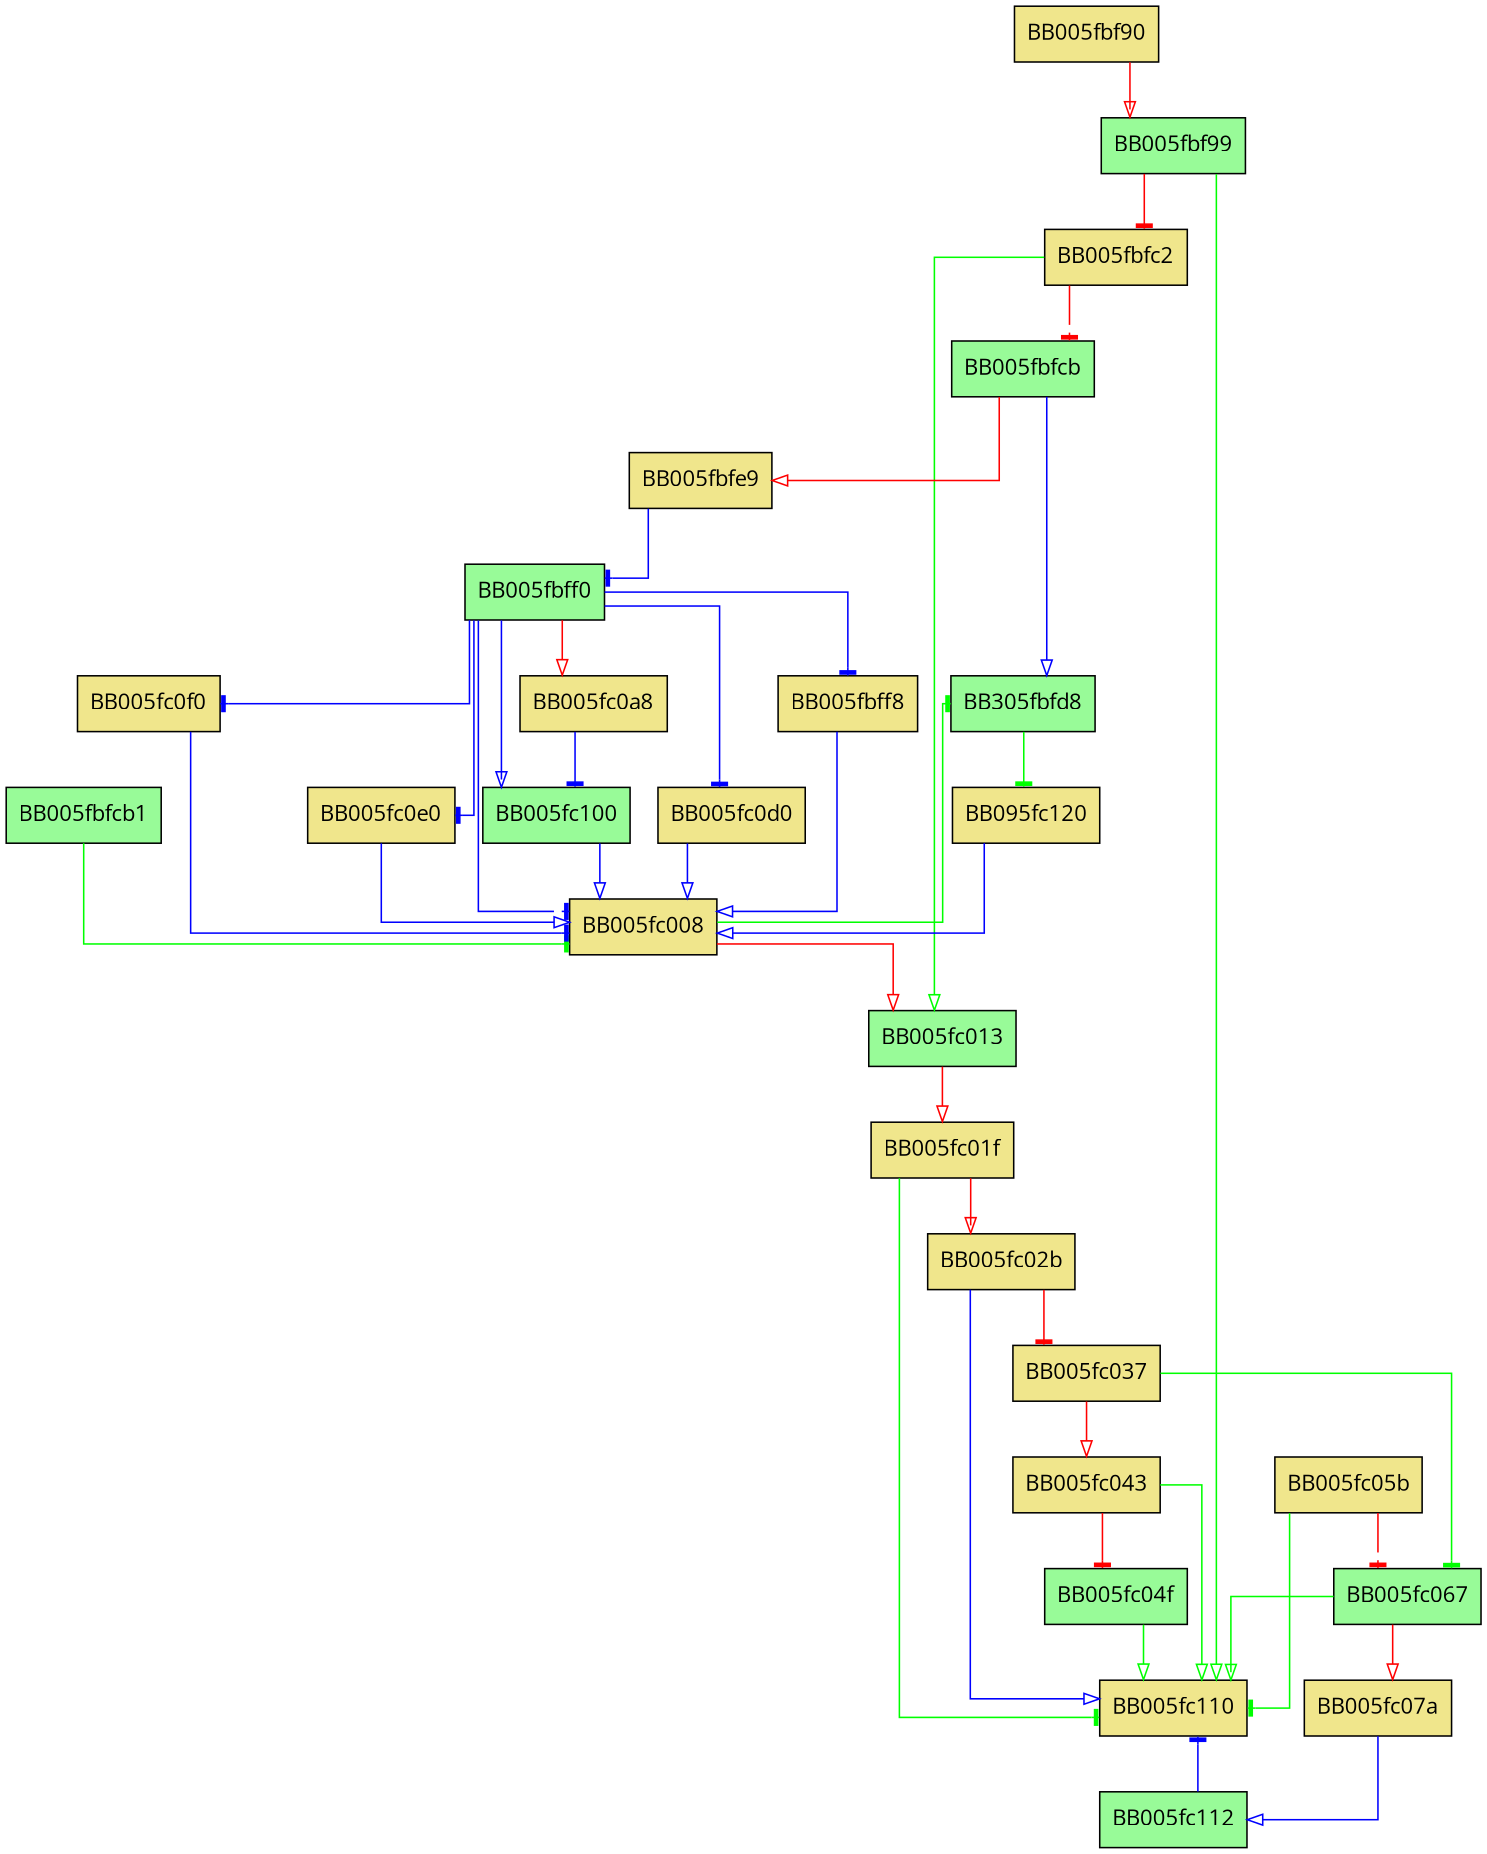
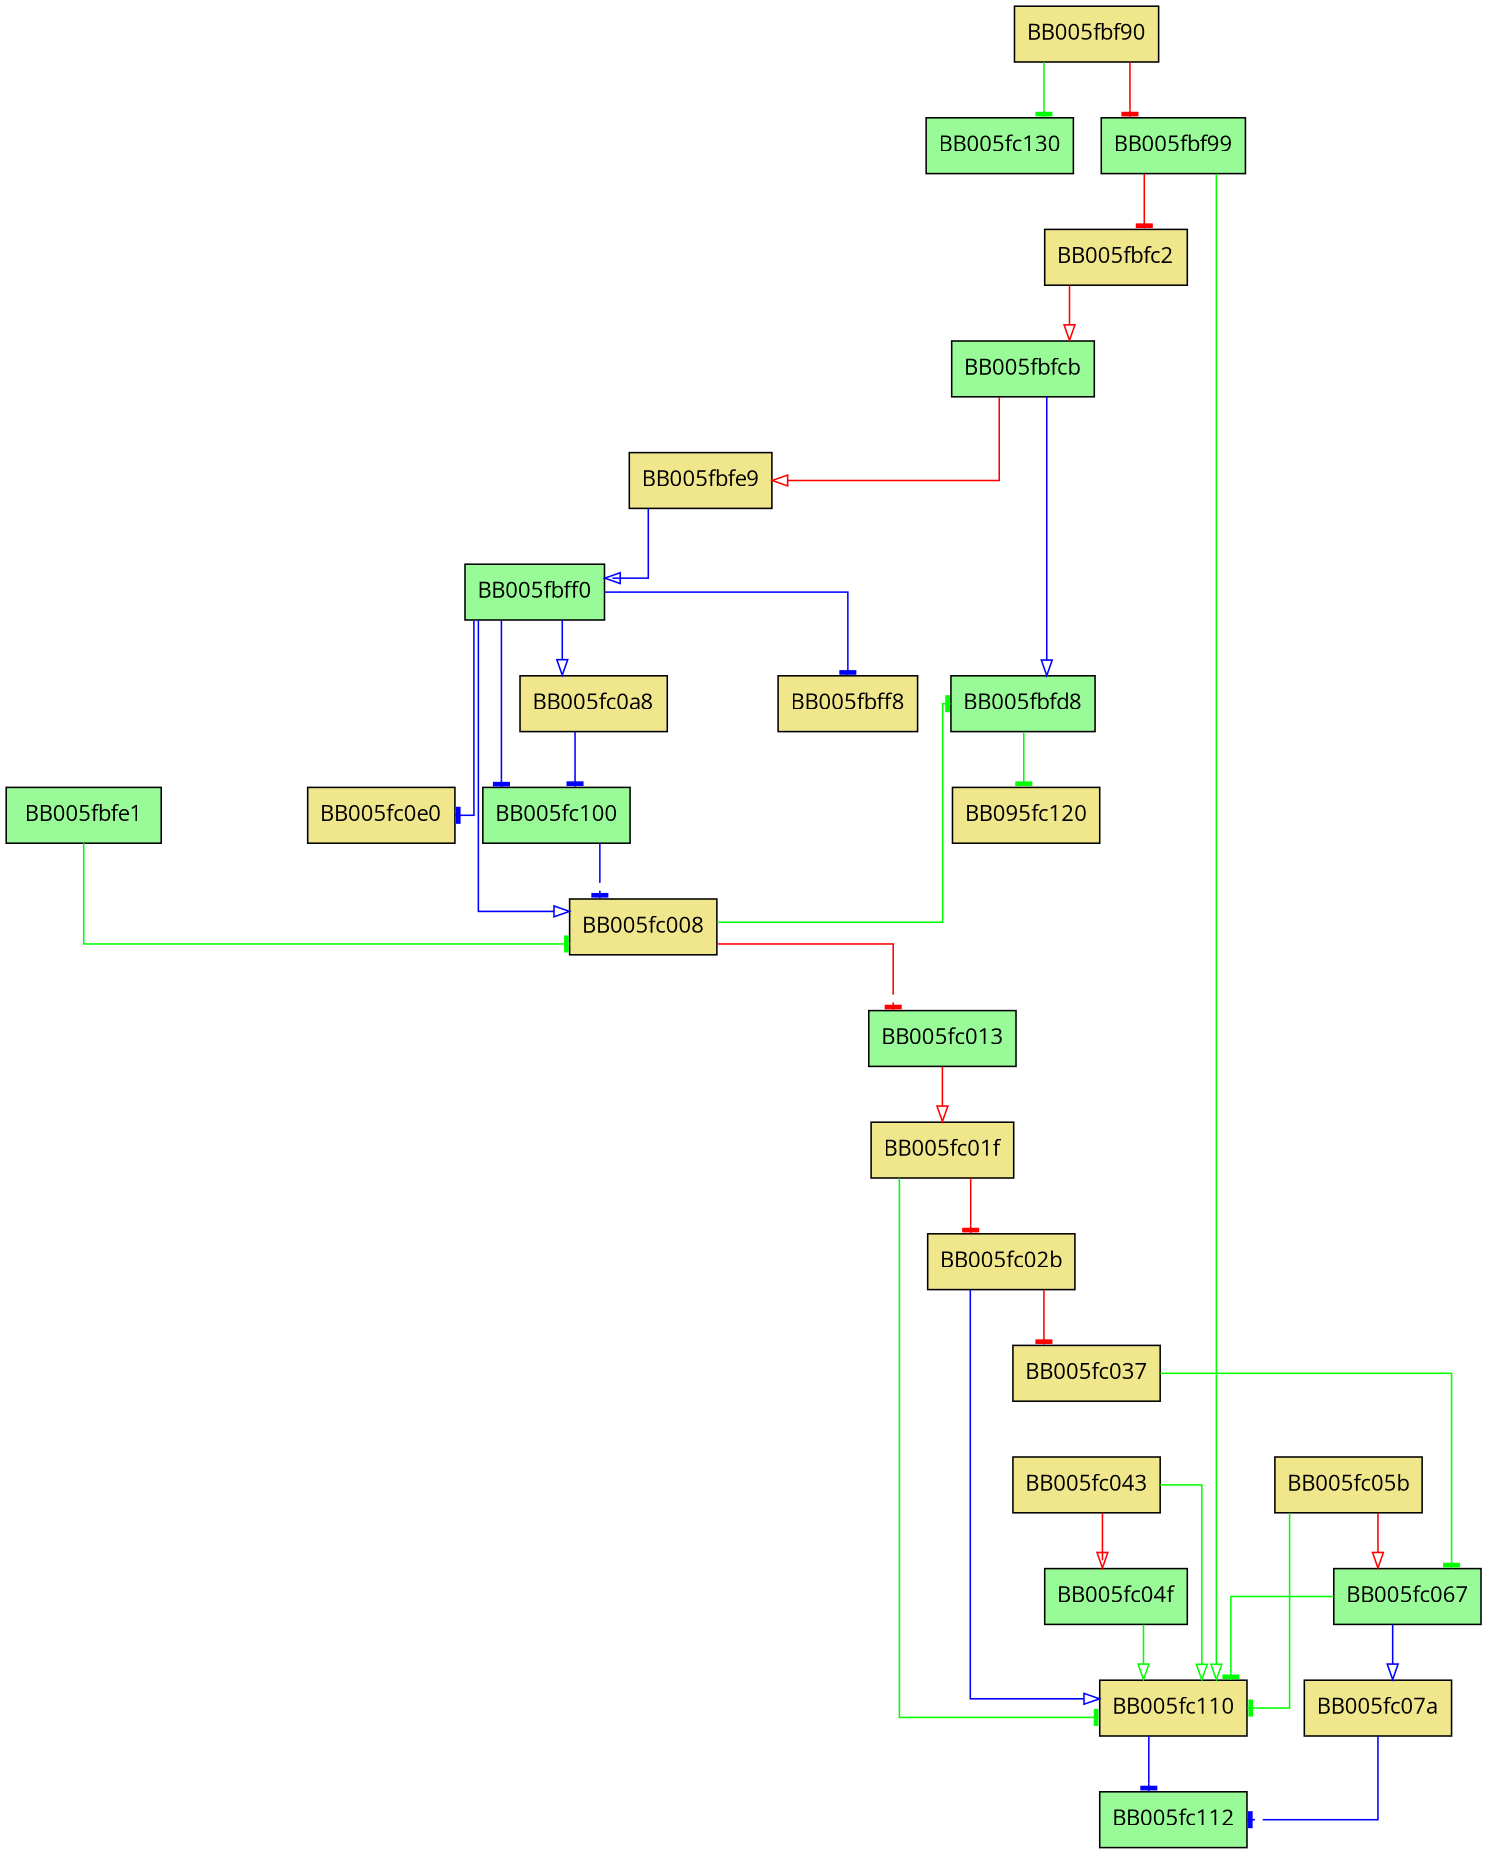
edge "BB005fbf90" -> "BB005fbf99": arrowhead onormal -> tee
node "BB005fc130": added
edge "BB005fbfc2" -> "BB005fbfcb": arrowhead tee -> onormal
edge "BB005fbfe9" -> "BB005fbff0": arrowhead tee -> onormal
edge "BB005fbfc2" -> "BB005fc013": removed
edge "BB005fbff0" -> "BB005fc0a8": color red -> blue
edge "BB005fbff0" -> "BB005fc100": arrowhead onormal -> tee
node "BB005fc0f0": removed
node "BB305fbfd8": label "BB305fbfd8" -> "BB005fbfd8"
node "BB005fbfcb1": label "BB005fbfcb1" -> "BB005fbfe1"
node "BB005fc0d0": removed
edge "BB005fbff0" -> "BB005fc008": arrowhead tee -> onormal
edge "BB005fc100" -> "BB005fc008": arrowhead onormal -> tee
edge "BB005fbff8" -> "BB005fc008": removed
edge "BB005fc0e0" -> "BB005fc008": removed
edge "BB095fc120" -> "BB005fc008": removed
edge "BB005fc008" -> "BB005fc013": arrowhead onormal -> tee
edge "BB005fc01f" -> "BB005fc02b": arrowhead onormal -> tee
edge "BB005fc037" -> "BB005fc043": removed
edge "BB005fc05b" -> "BB005fc067": arrowhead tee -> onormal
edge "BB005fc043" -> "BB005fc04f": arrowhead tee -> onormal
edge "BB005fc067" -> "BB005fc110": arrowhead onormal -> tee
edge "BB005fc067" -> "BB005fc07a": color red -> blue
edge "BB005fc112" -> "BB005fc110": reversed
edge "BB005fc07a" -> "BB005fc112": arrowhead onormal -> tee
